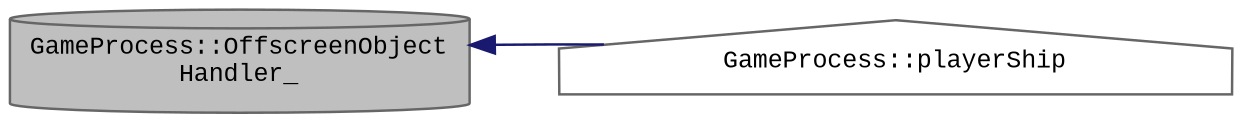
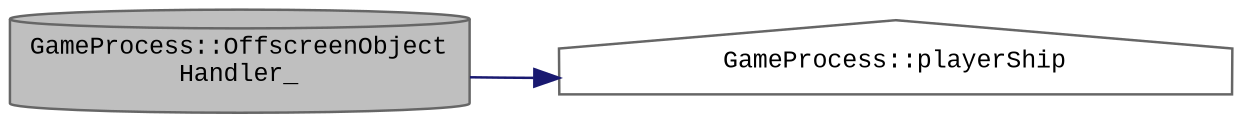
edge "GameProcess::playerShip" -> "GameProcess::OffscreenObject Handler_": reversed
